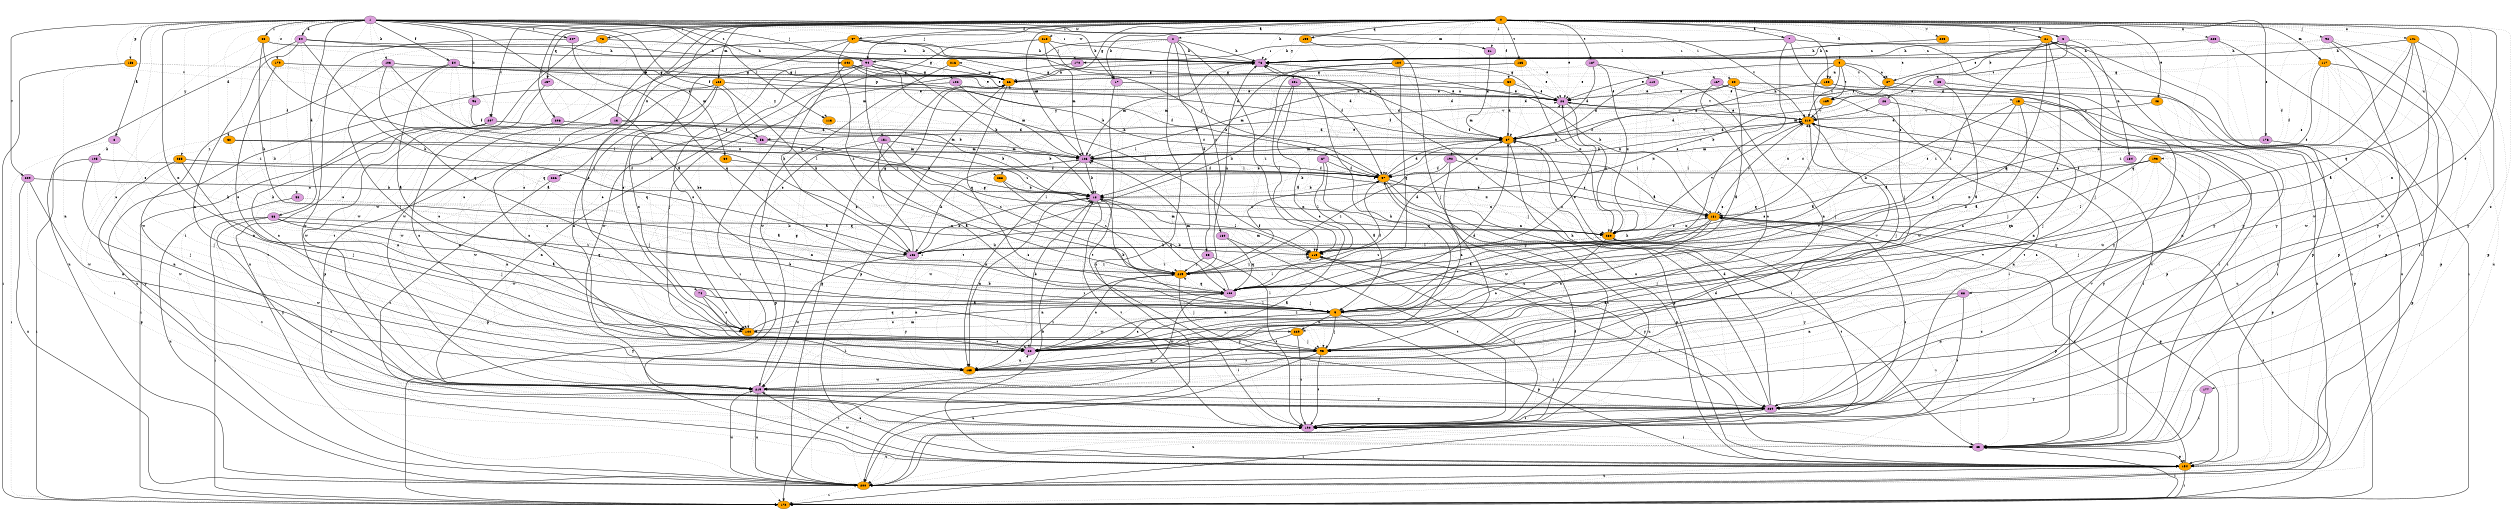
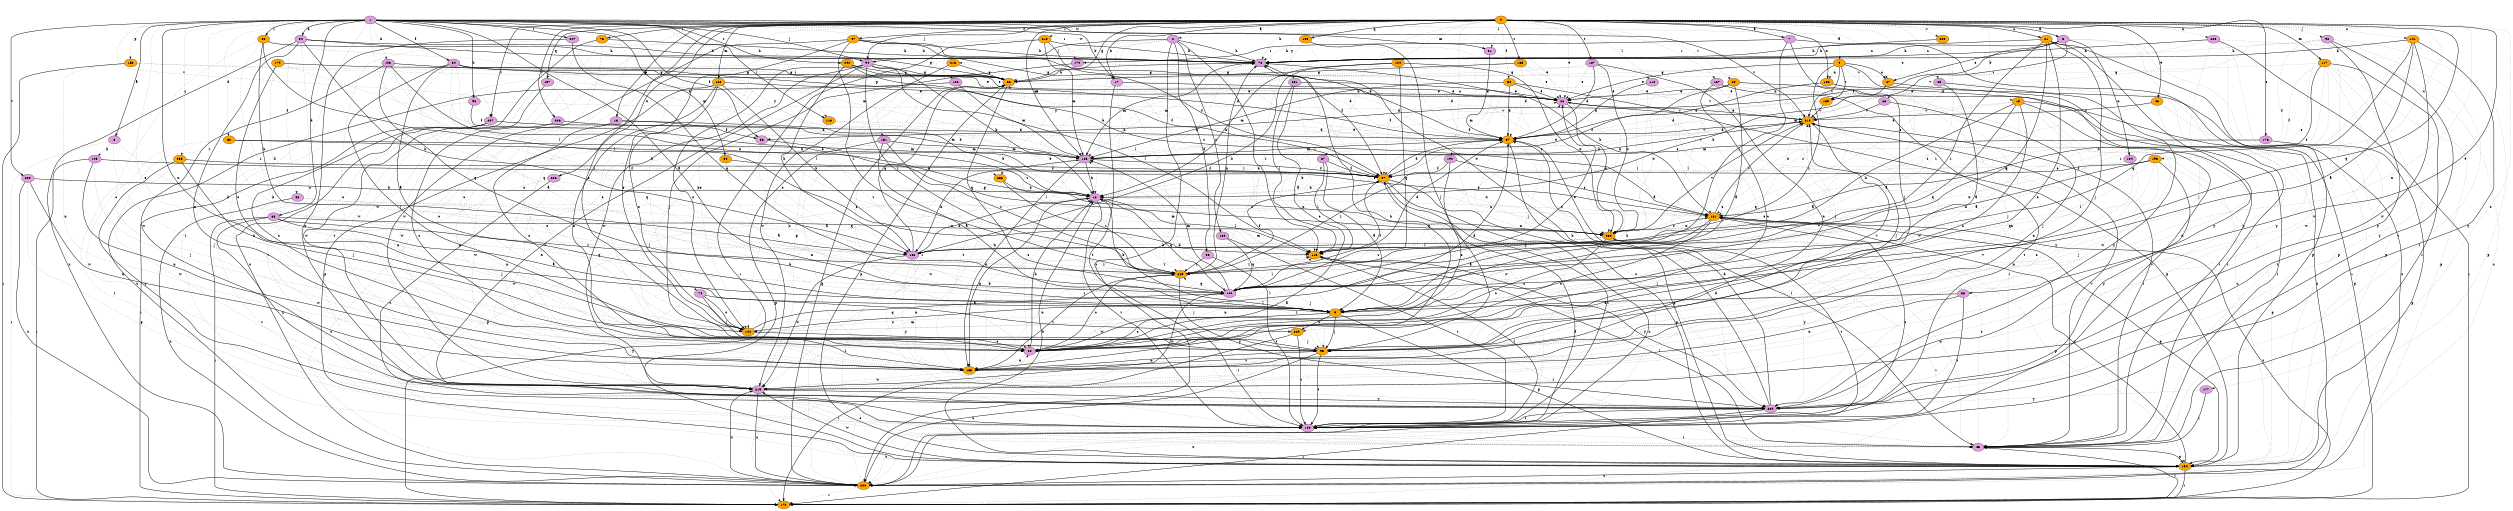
edge "1" -> "179": removed, label "s"
edge "50" -> "154": style dotted -> bold
